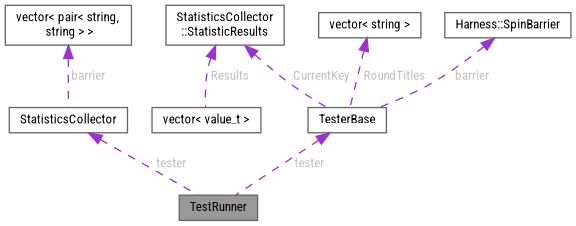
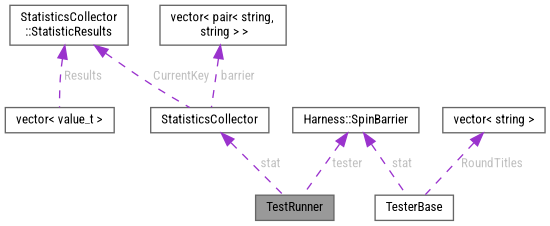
edge "TesterBase" -> "Harness::SpinBarrier": label " barrier" -> " stat"
edge "TesterBase" -> "StatisticsCollector ::StatisticResults": now "StatisticsCollector" -> "StatisticsCollector ::StatisticResults"
edge "TestRunner" -> "StatisticsCollector": label " tester" -> " stat"
edge "TestRunner" -> "TesterBase": now "TestRunner" -> "Harness::SpinBarrier"
